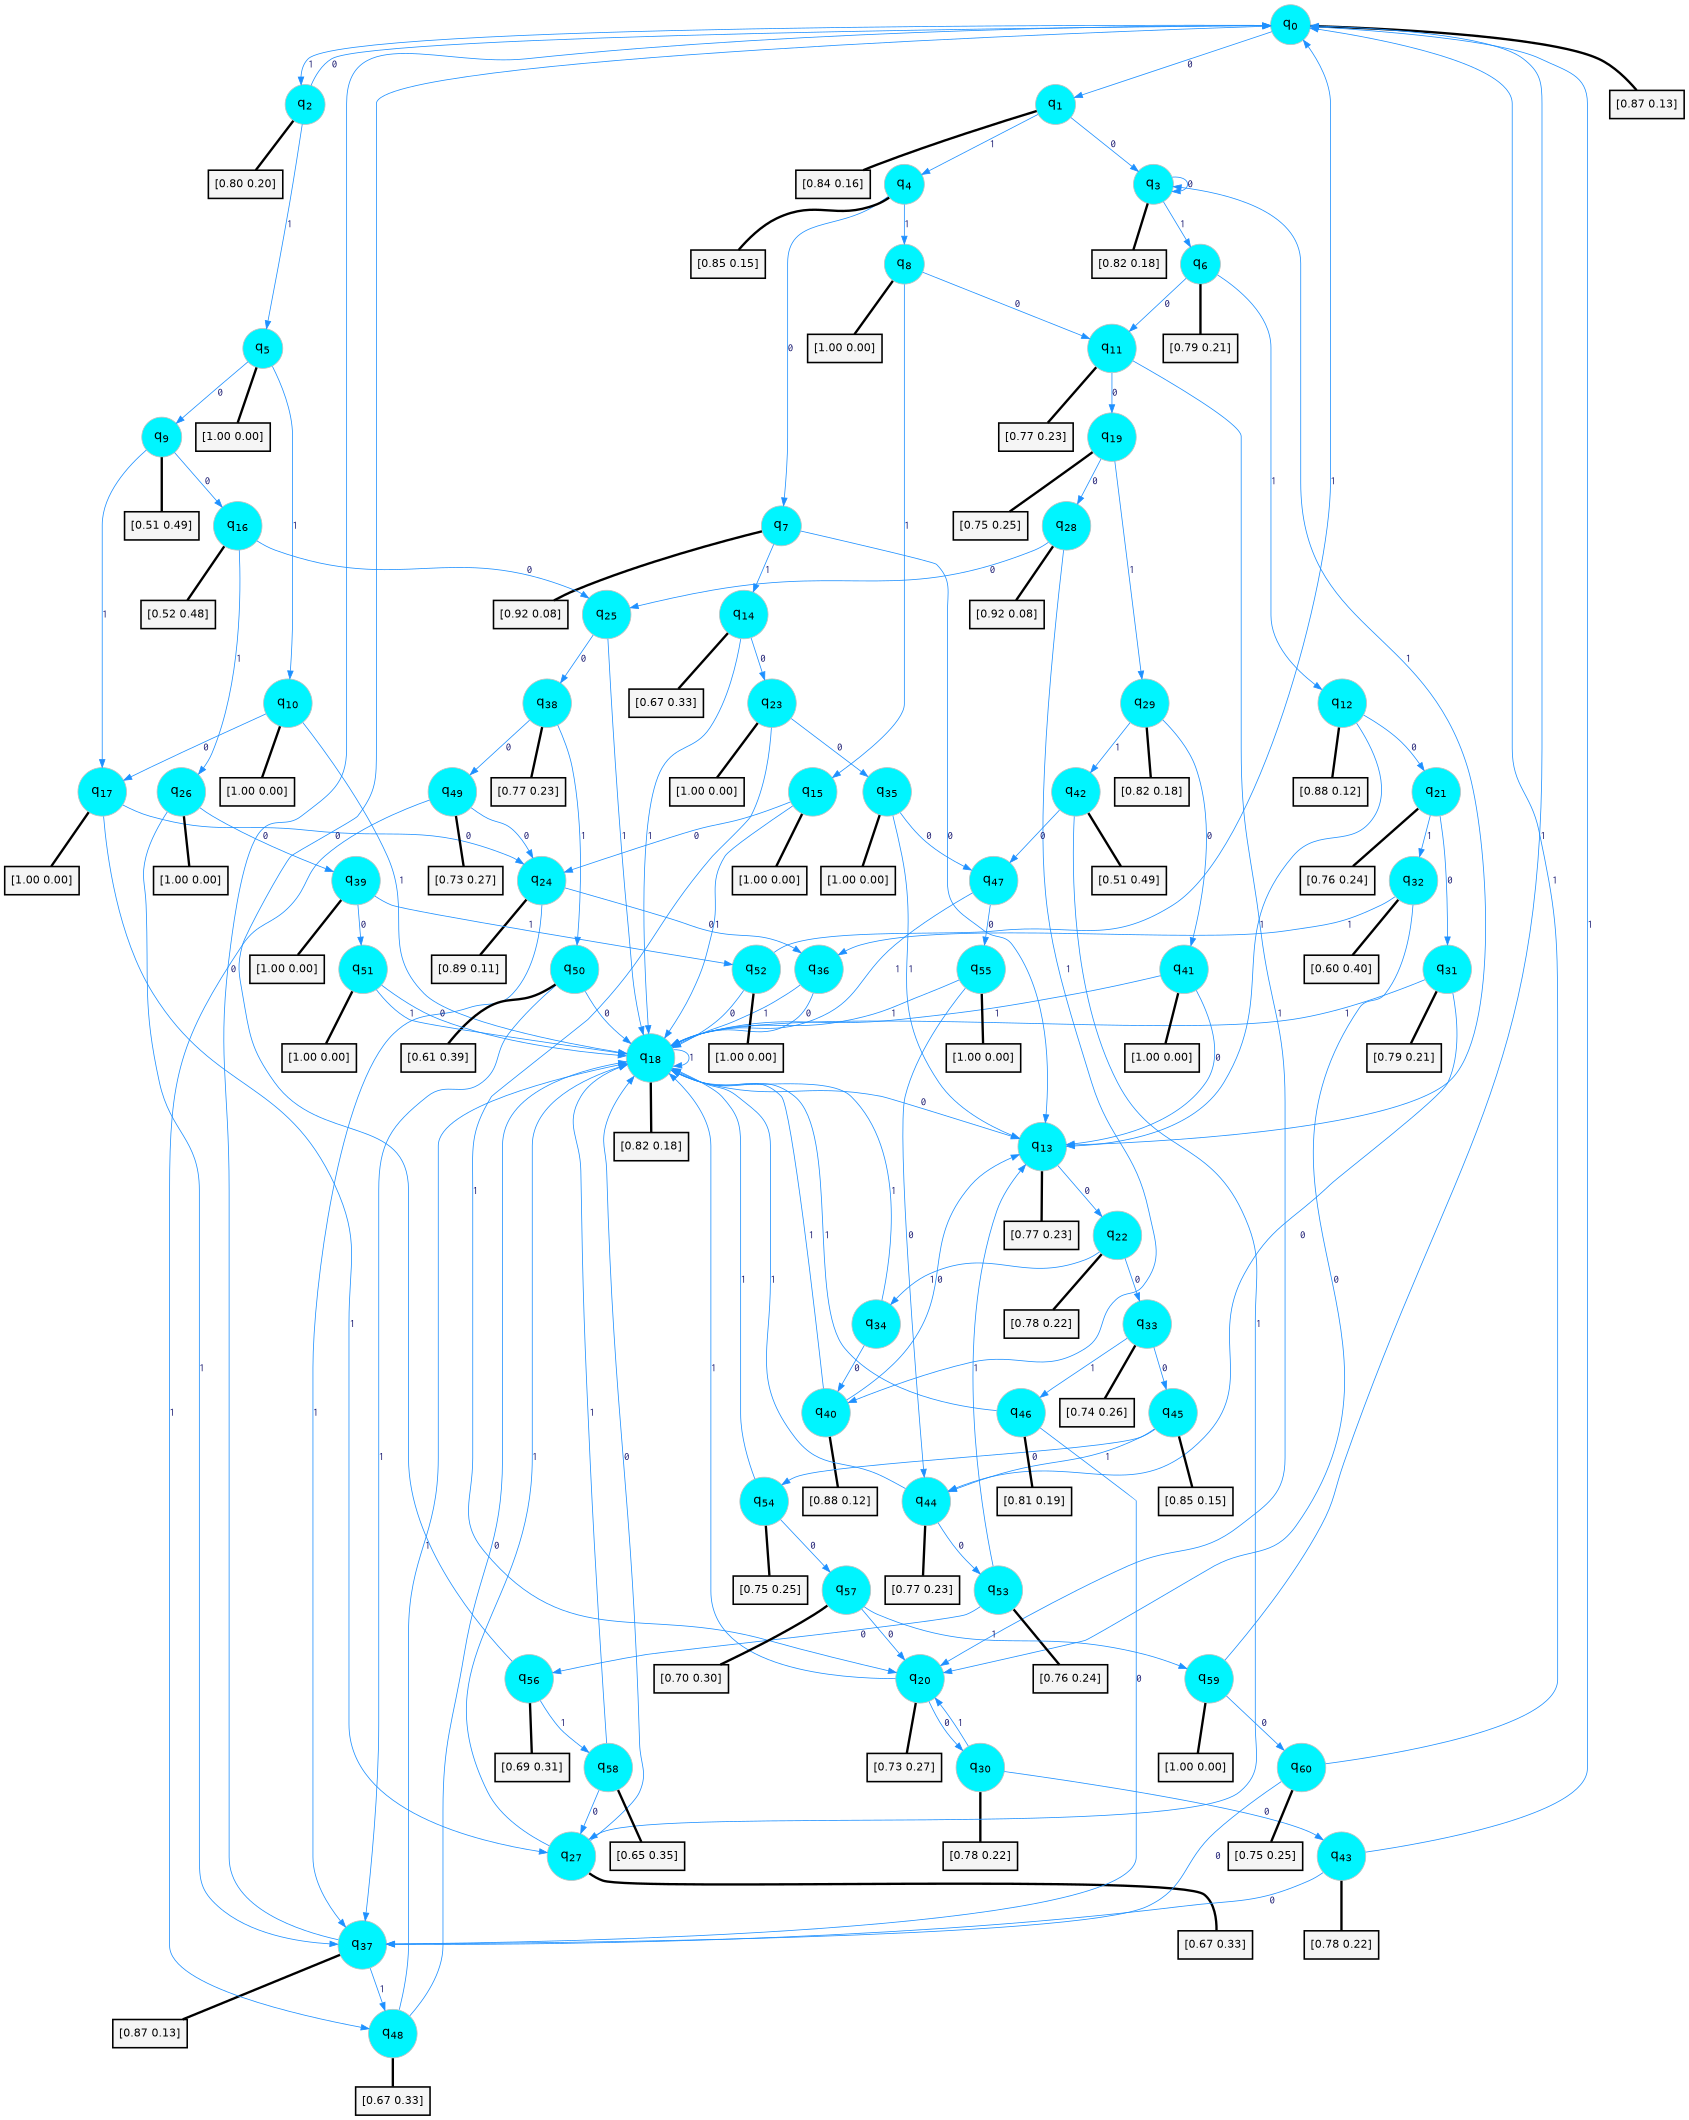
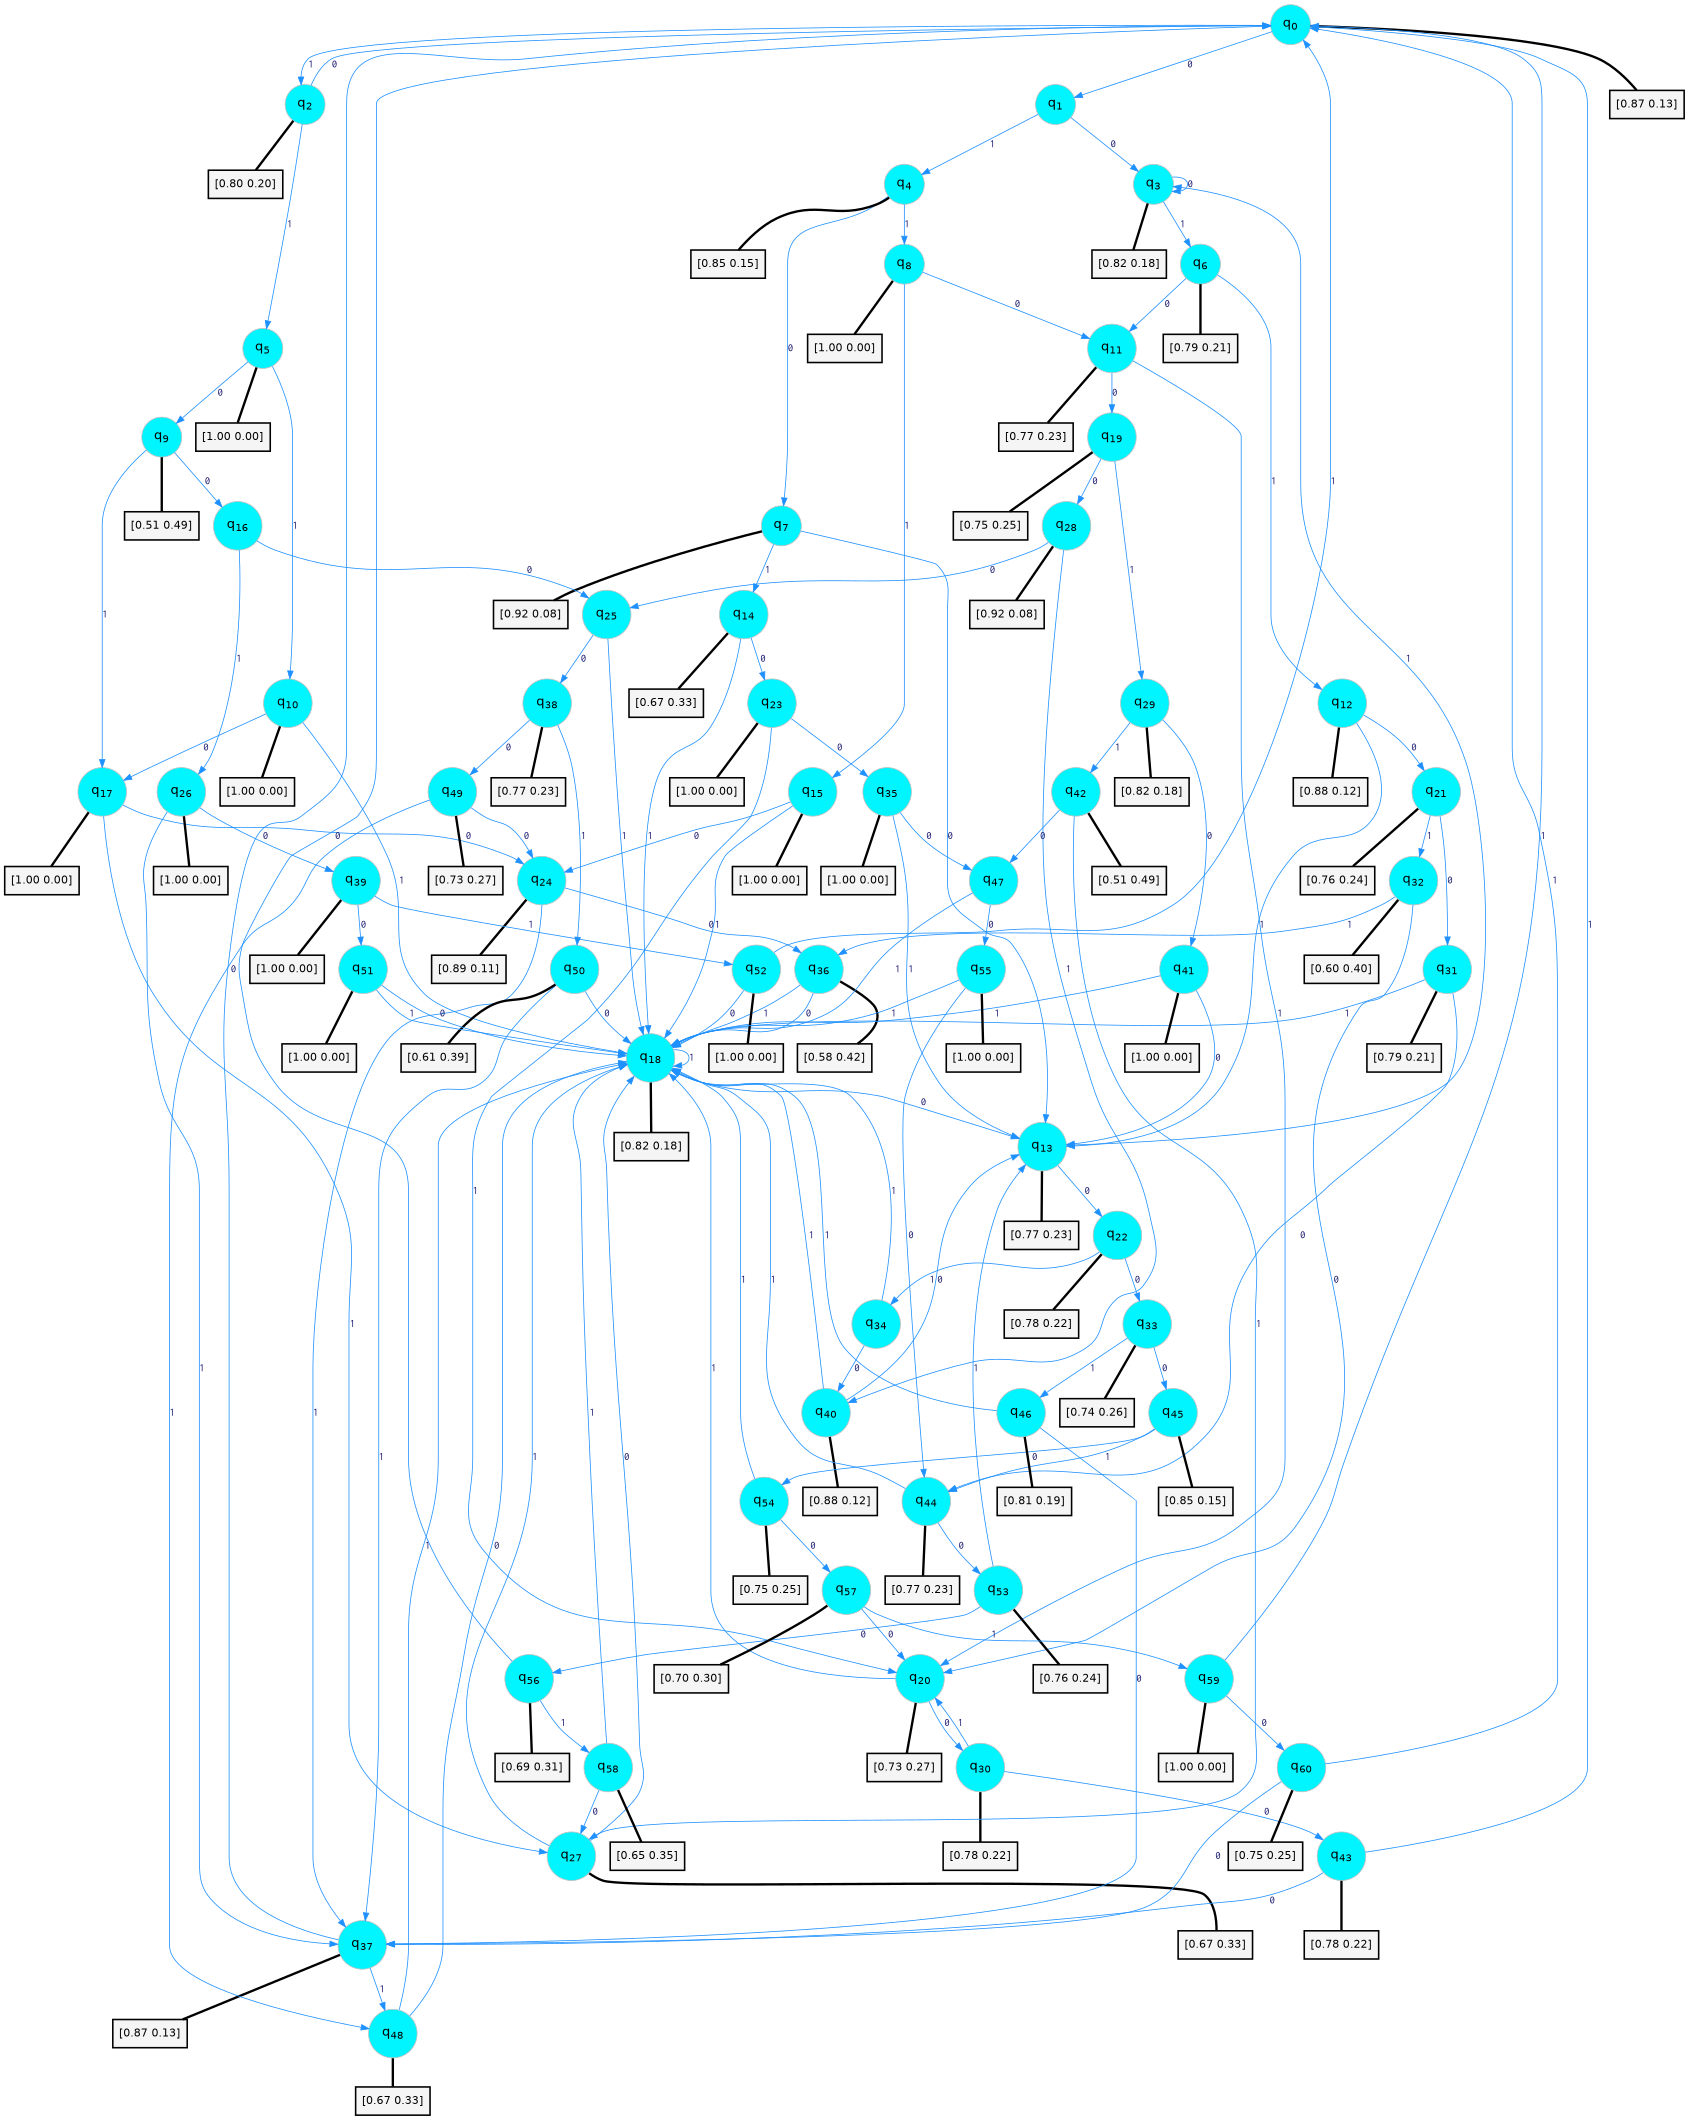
node "[0.84 0.16]": removed
node "[0.52 0.48]": removed
node "[0.58 0.42]": added
